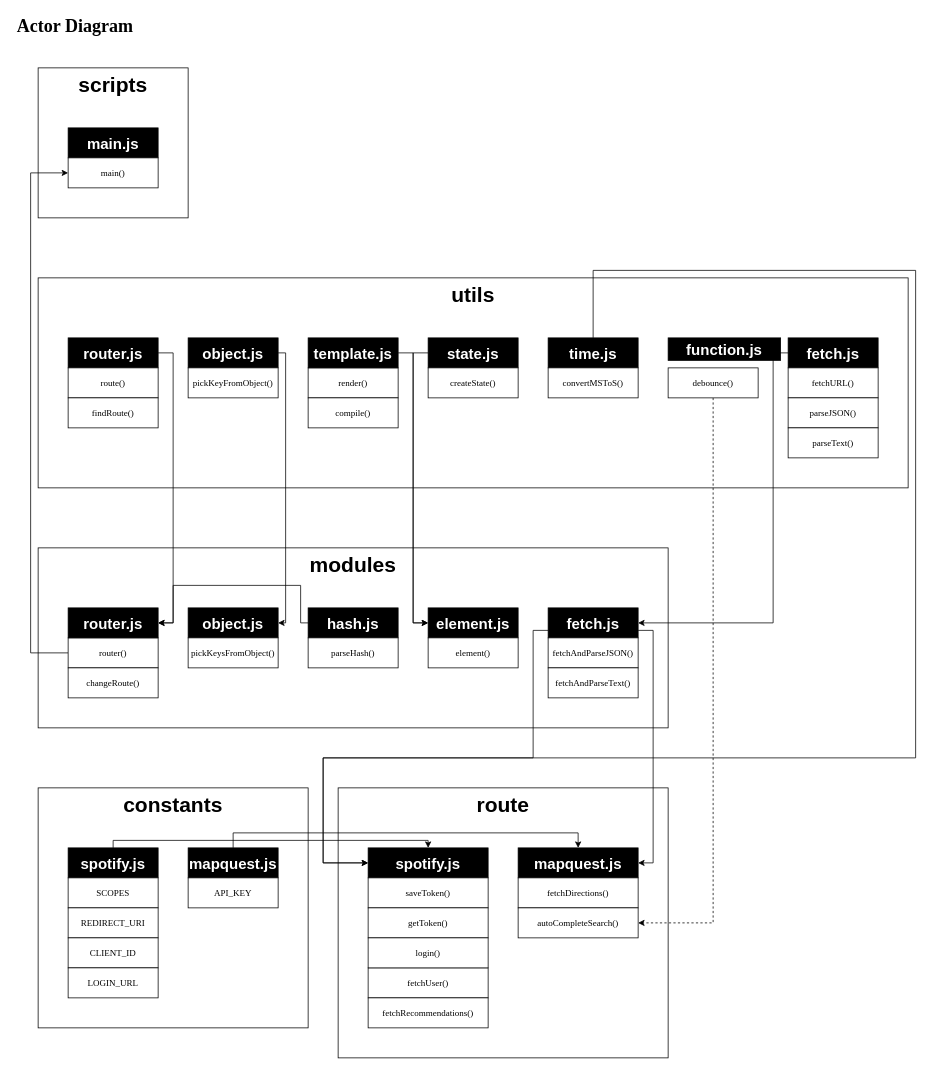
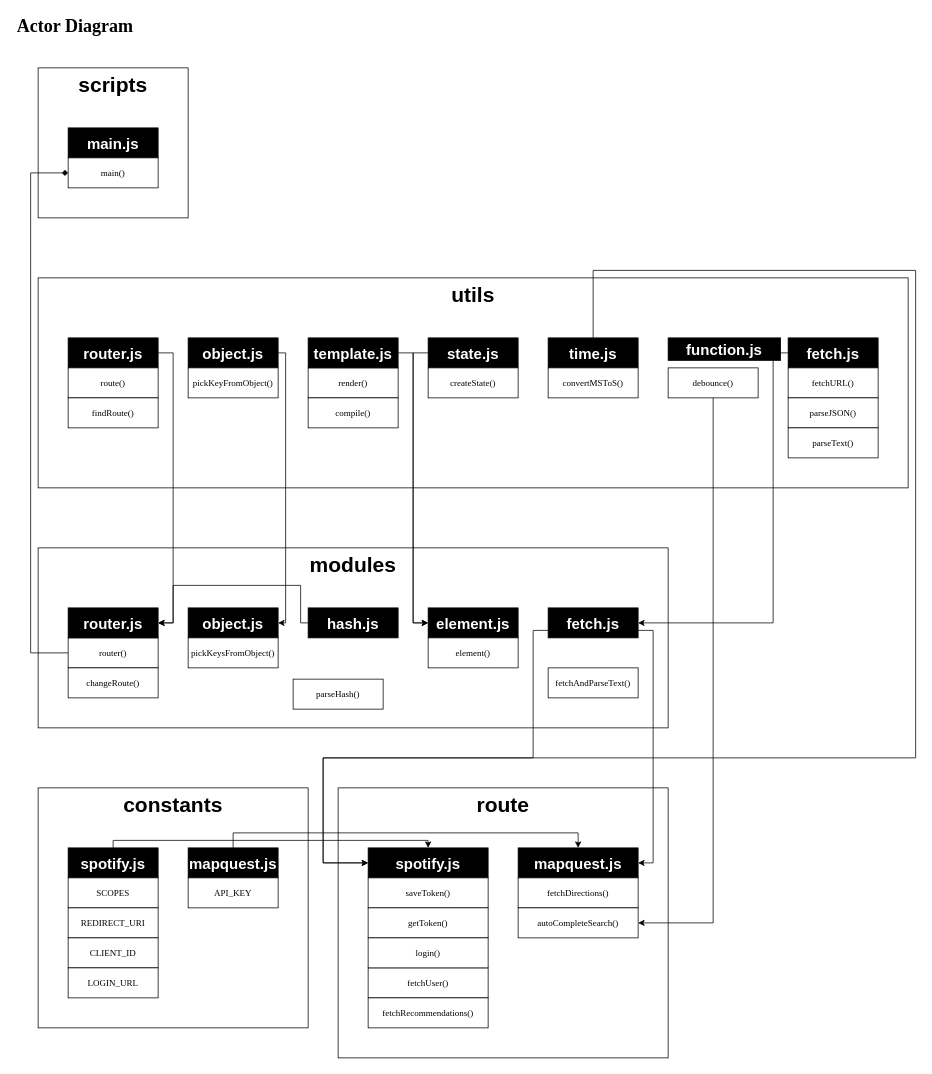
edge "router()" -> "main()": arrowhead classic -> diamond
node "parseHash()": moved (353, 653) -> (338, 694)
node "fetchAndParseJSON()": removed
edge "debounce()" -> "autoCompleteSearch()": style dashed -> solid
